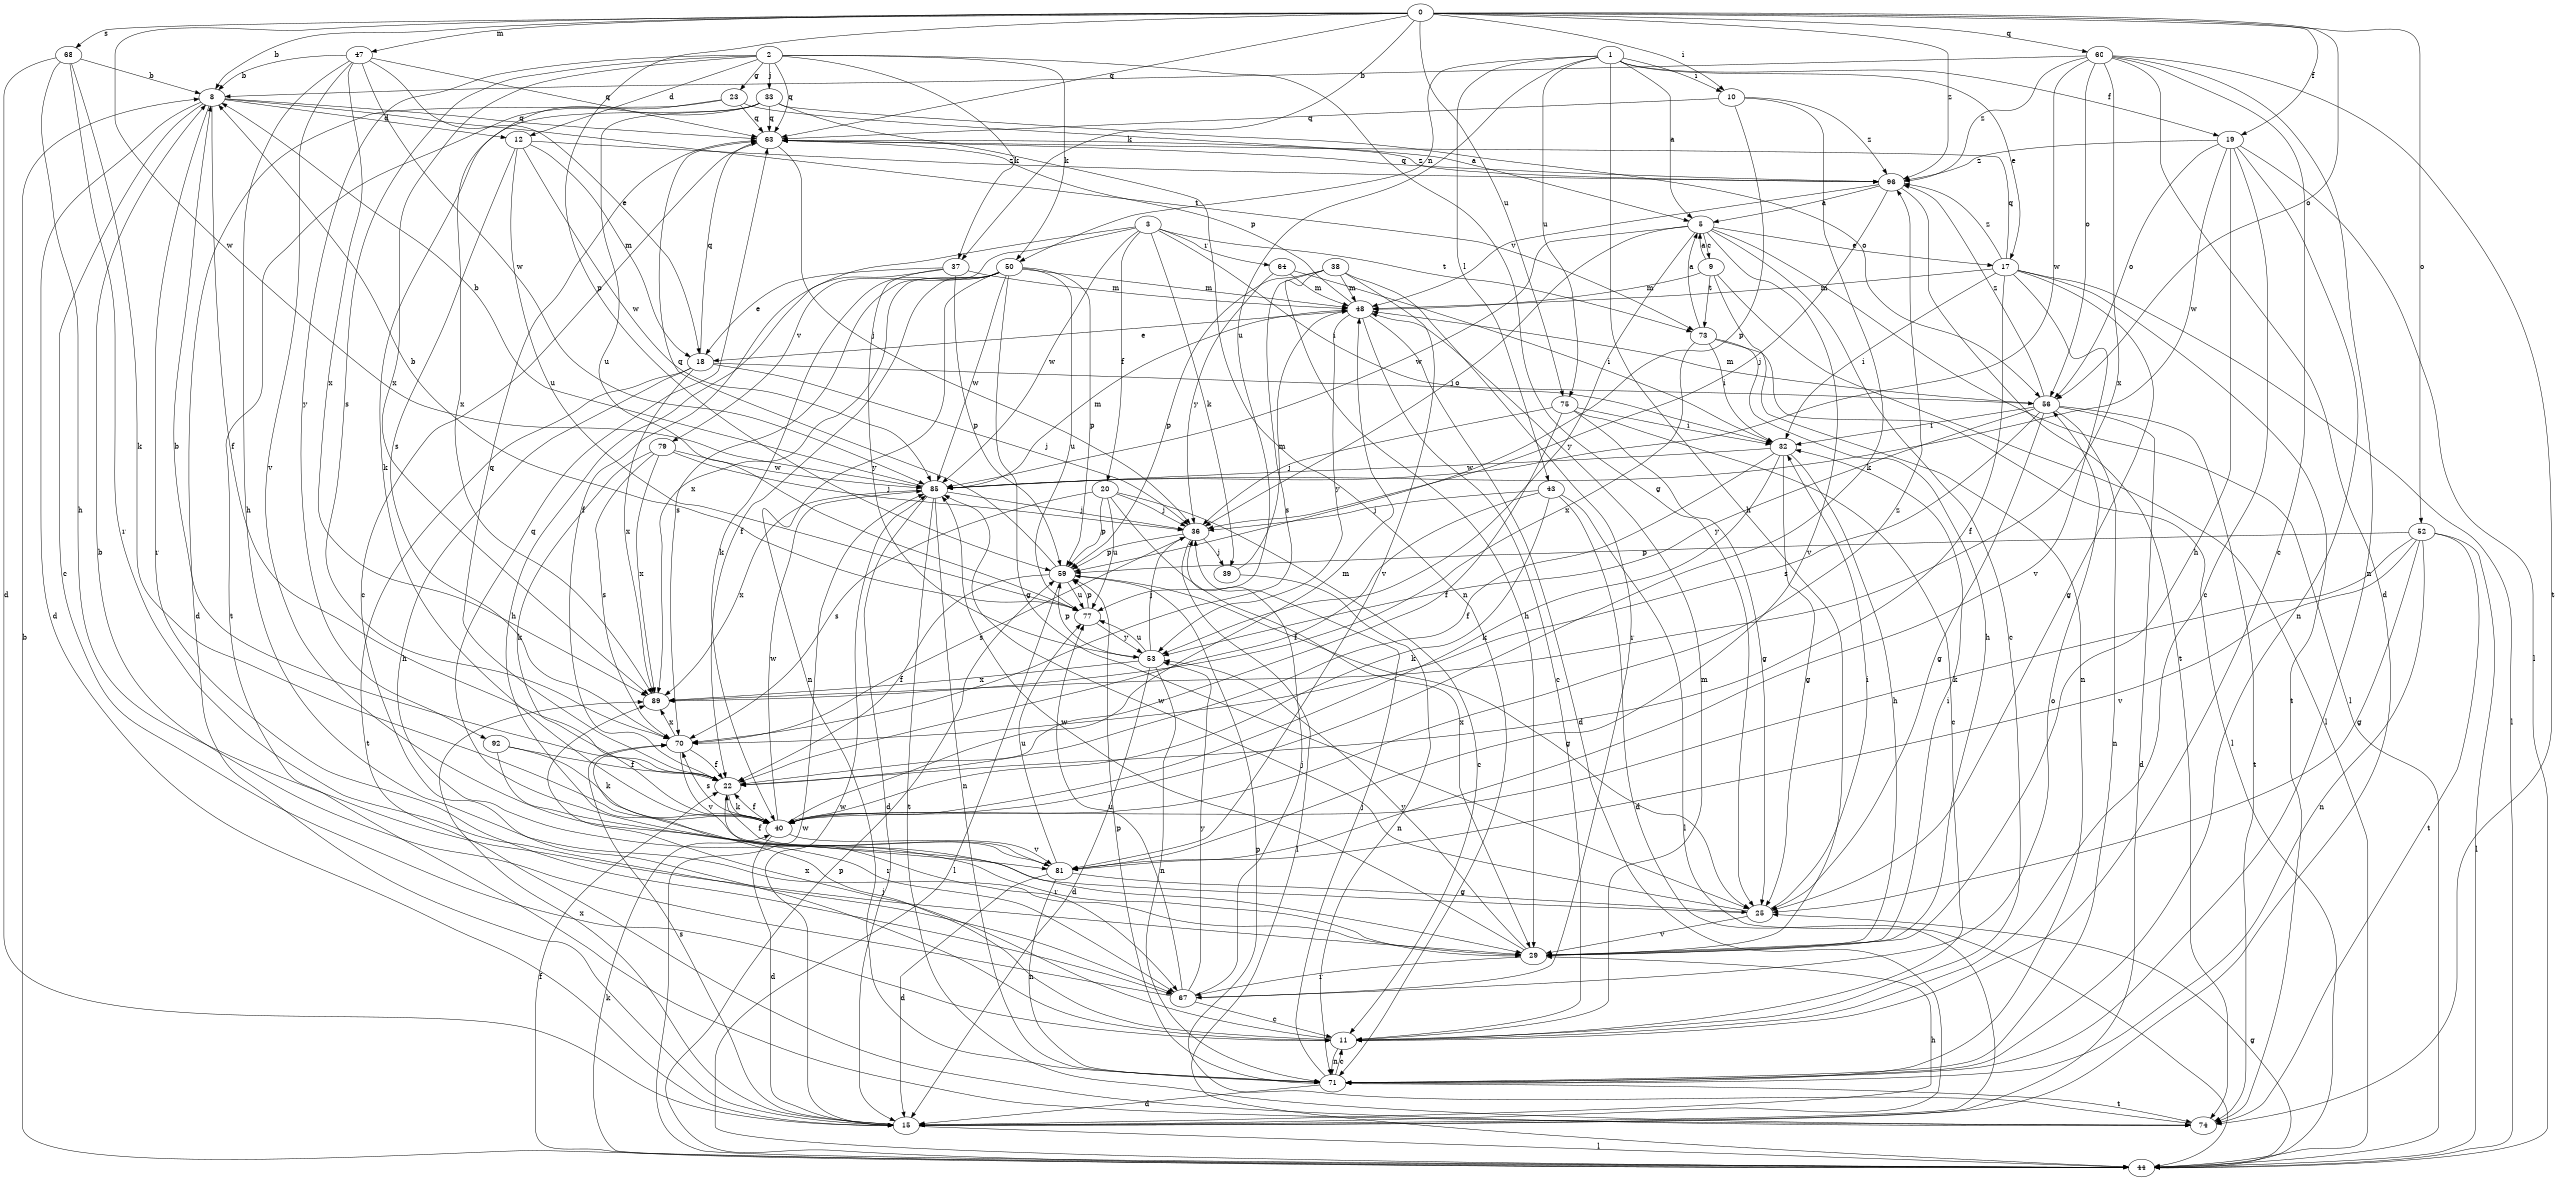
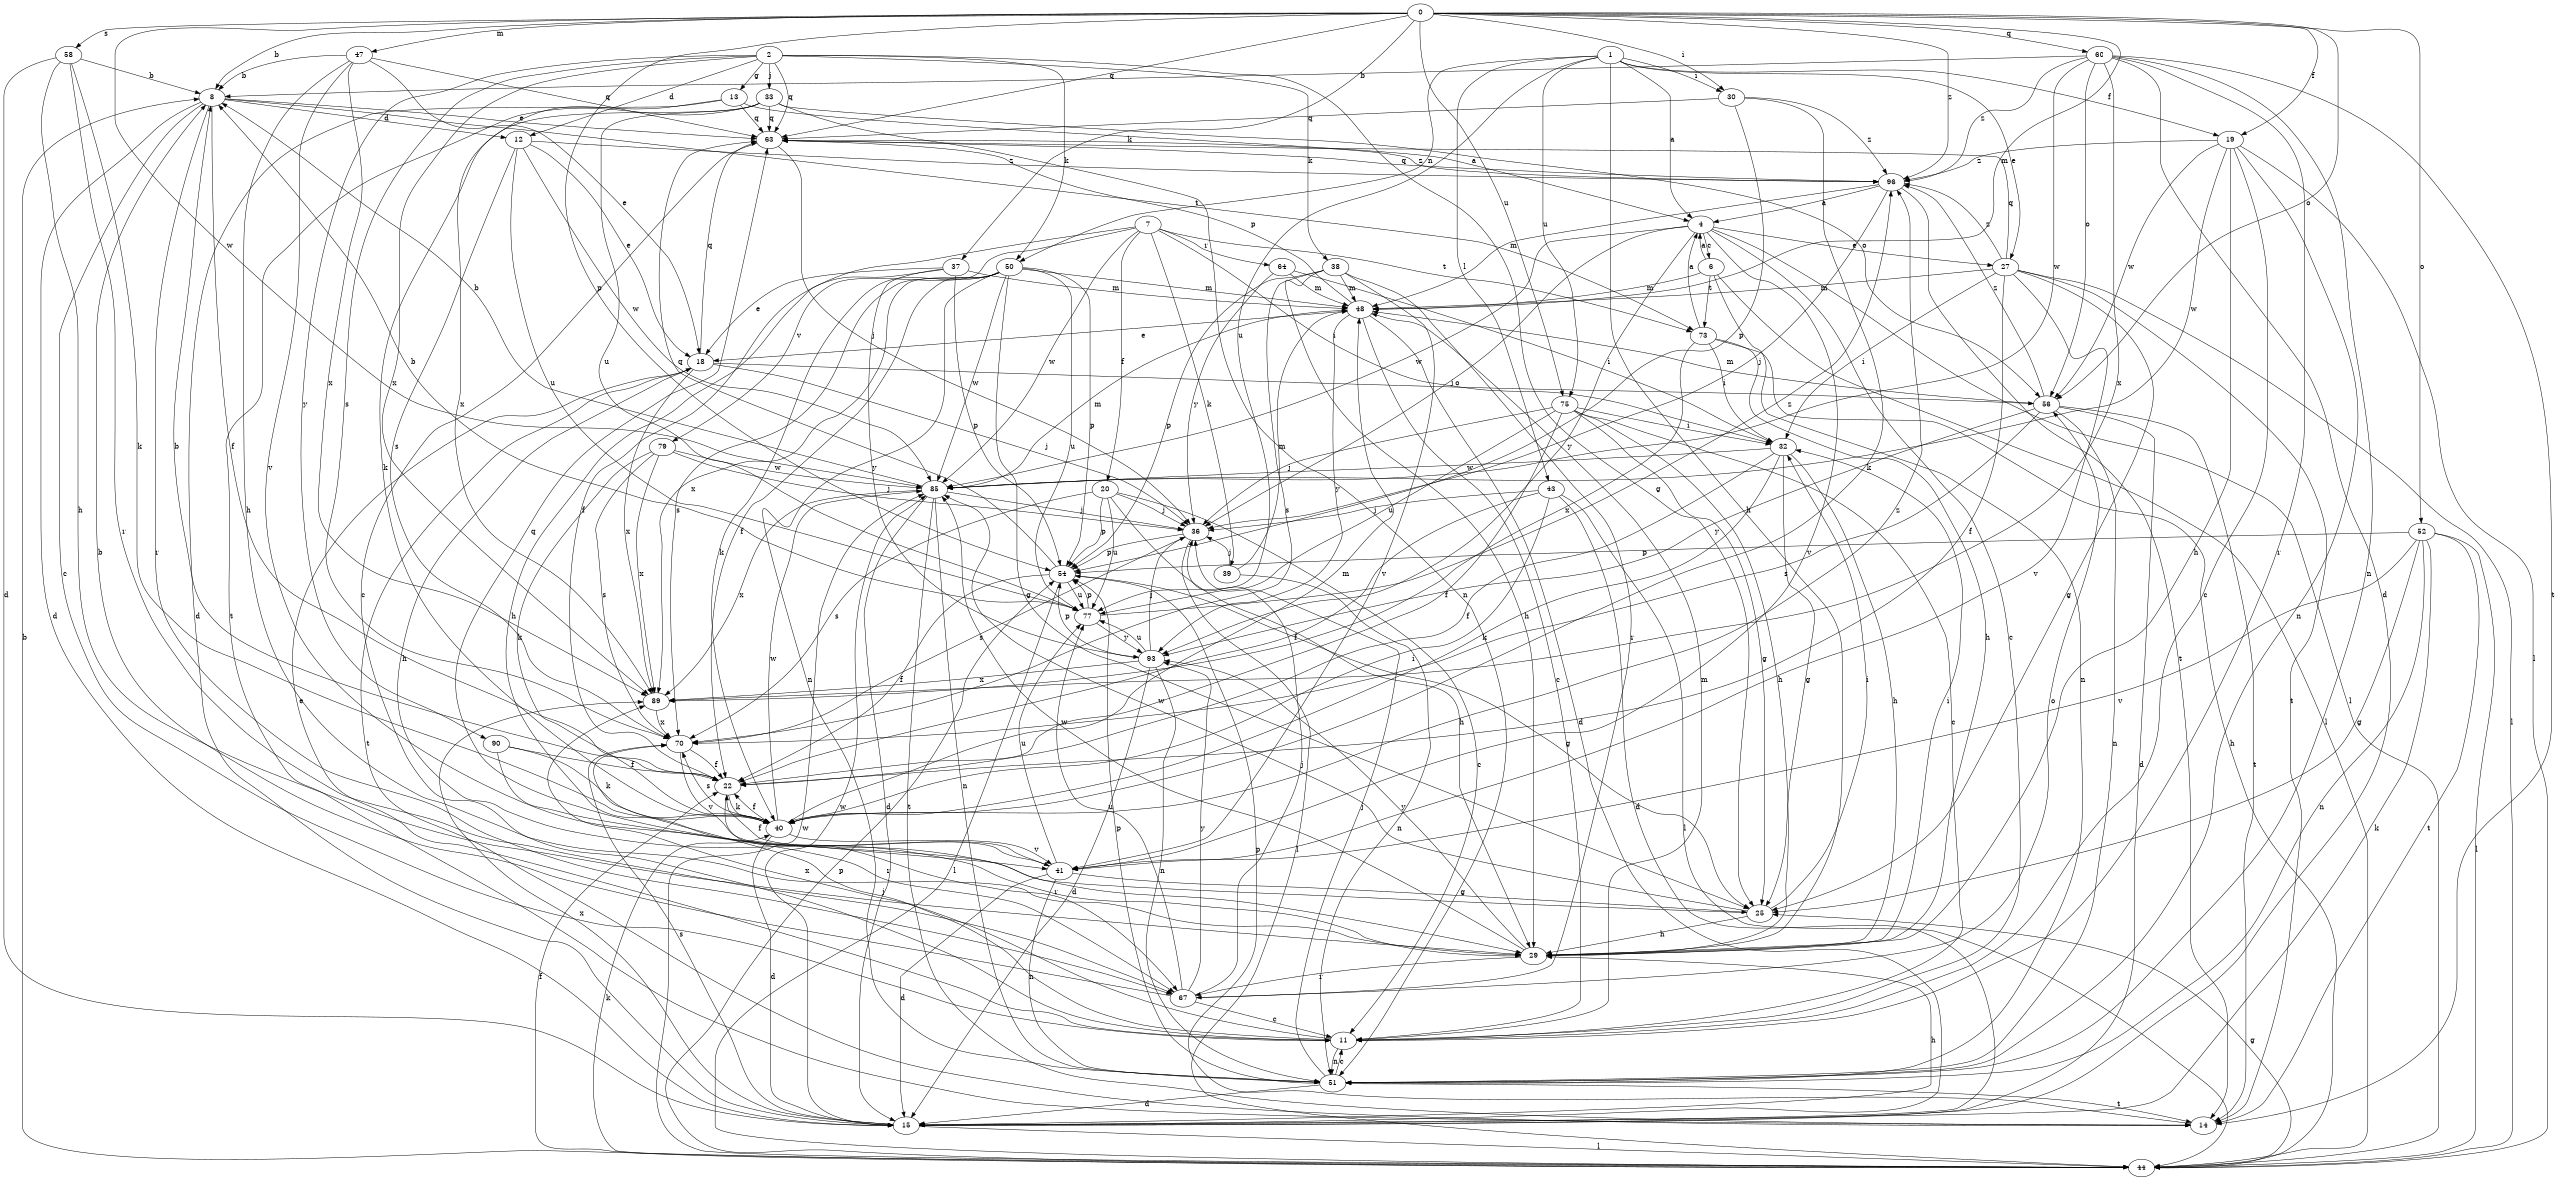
node "68": label "68" -> "58"
node "23": label "23" -> "13"
node "10": label "10" -> "30"
edge "2" -> "37": now "2" -> "38"
edge "0" -> "48": added, label "m"
edge "8" -> "63": label "q" -> "e"
node "3": label "3" -> "7"
node "5": label "5" -> "4"
edge "12" -> "18": label "m" -> "e"
edge "96" -> "48": label "v" -> "m"
node "9": label "9" -> "6"
node "17": label "17" -> "27"
edge "19" -> "56": label "o" -> "w"
edge "47" -> "85": removed, label "w"
edge "56" -> "32": removed, label "i"
edge "22" -> "63": removed, label "q"
edge "77" -> "96": added, label "z"
edge "75" -> "77": added, label "u"
edge "36" -> "39": reversed
edge "60" -> "11": label "c" -> "r"
node "59": label "59" -> "54"
node "53": label "53" -> "93"
edge "43" -> "40": label "k" -> "i"
edge "56" -> "25": removed, label "g"
edge "20" -> "29": label "x" -> "h"
edge "70" -> "89": reversed
edge "75" -> "29": added, label "h"
node "92": label "92" -> "90"
edge "73" -> "44": label "l" -> "h"
edge "52" -> "40": now "52" -> "15"
edge "11" -> "18": added, label "e"
node "81": label "81" -> "41"
edge "25" -> "29": label "v" -> "h"
node "71": label "71" -> "51"
node "74": label "74" -> "14"
